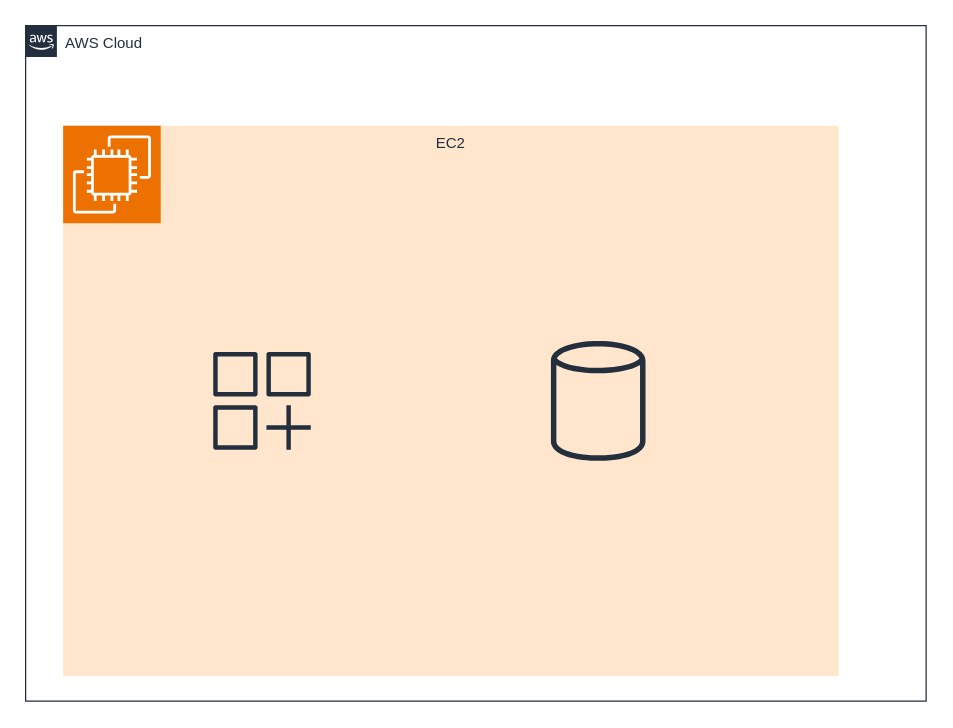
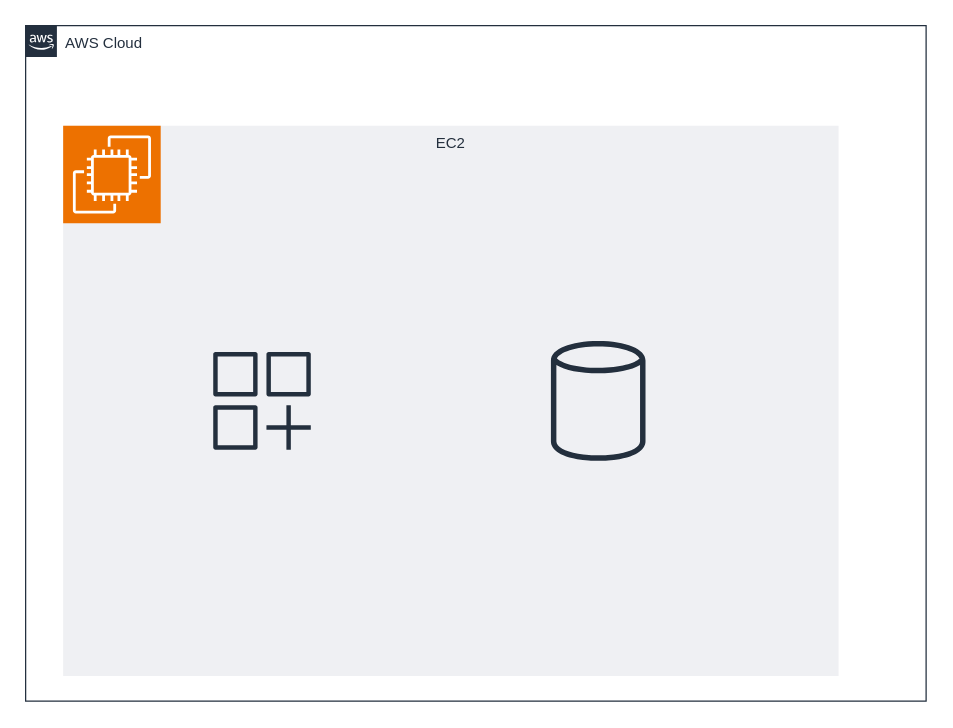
node "EC2": fillcolor #ffe6cc -> #eff0f3
